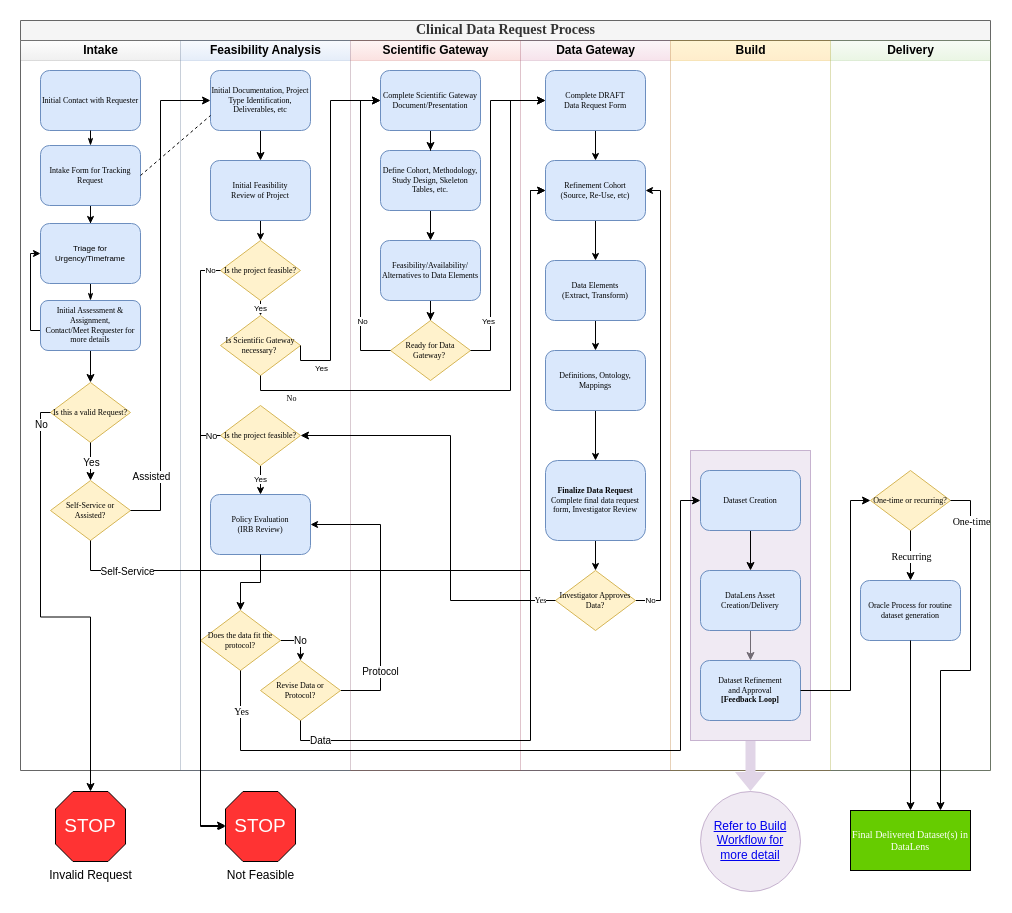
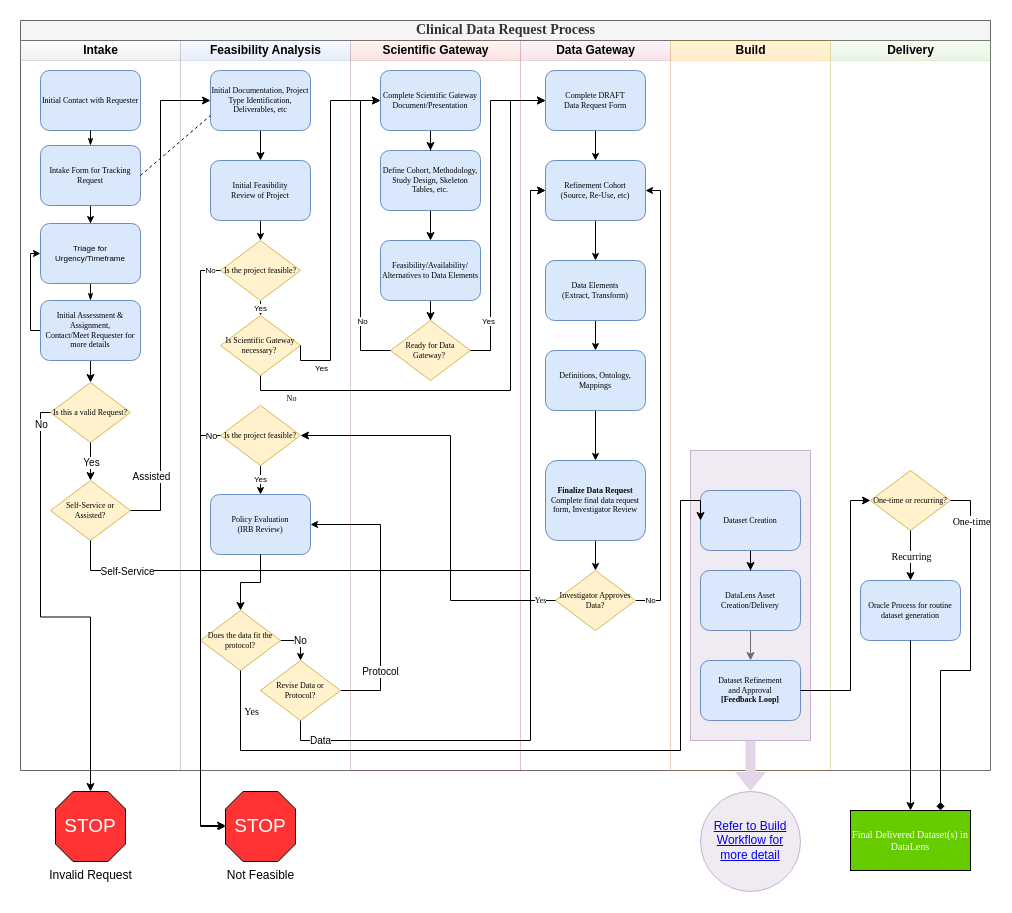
node "Initial Assessment & Assignment, Contact/Meet Requester for more details": size 100x50 -> 100x60
node "Dataset Creation": moved (751, 501) -> (751, 521)
edge "One-time or recurring?" -> "Final Delivered Dataset(s) in DataLens": arrowhead classic -> diamond
